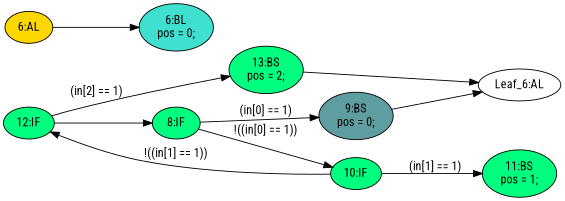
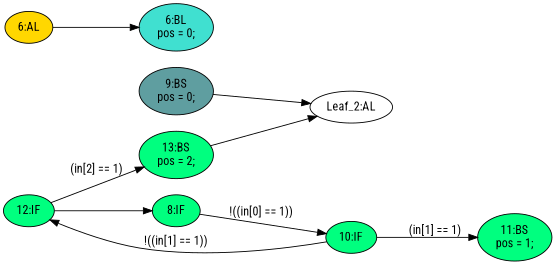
node "Leaf_6:AL": label "Leaf_6:AL" -> "Leaf_2:AL"
edge "8:IF" -> "9:BS pos = 0;": removed, label "(in[0] == 1)"
